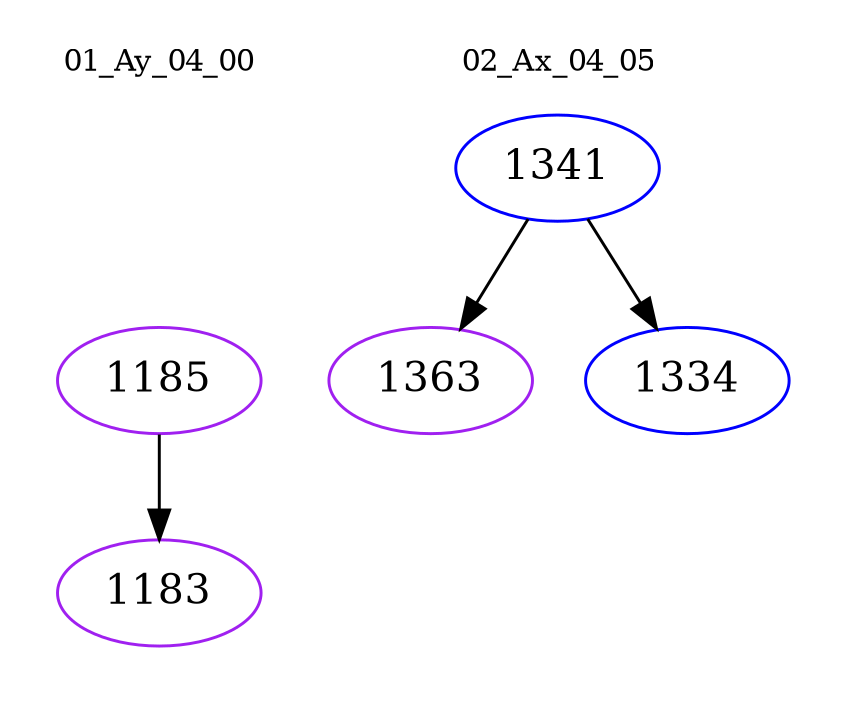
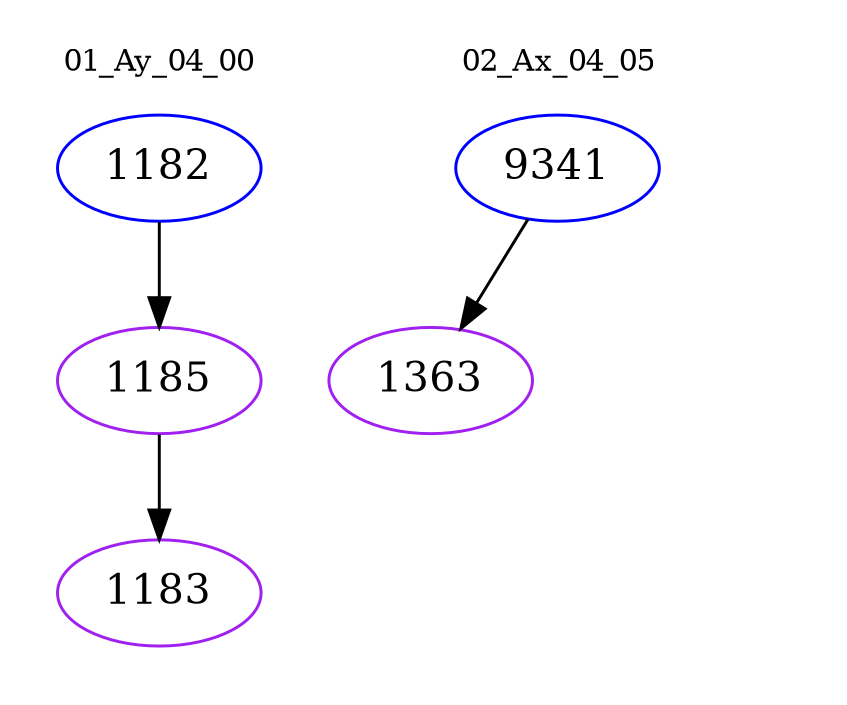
node "1182": added
node "1341": label "1341" -> "9341"
node "1334": removed
